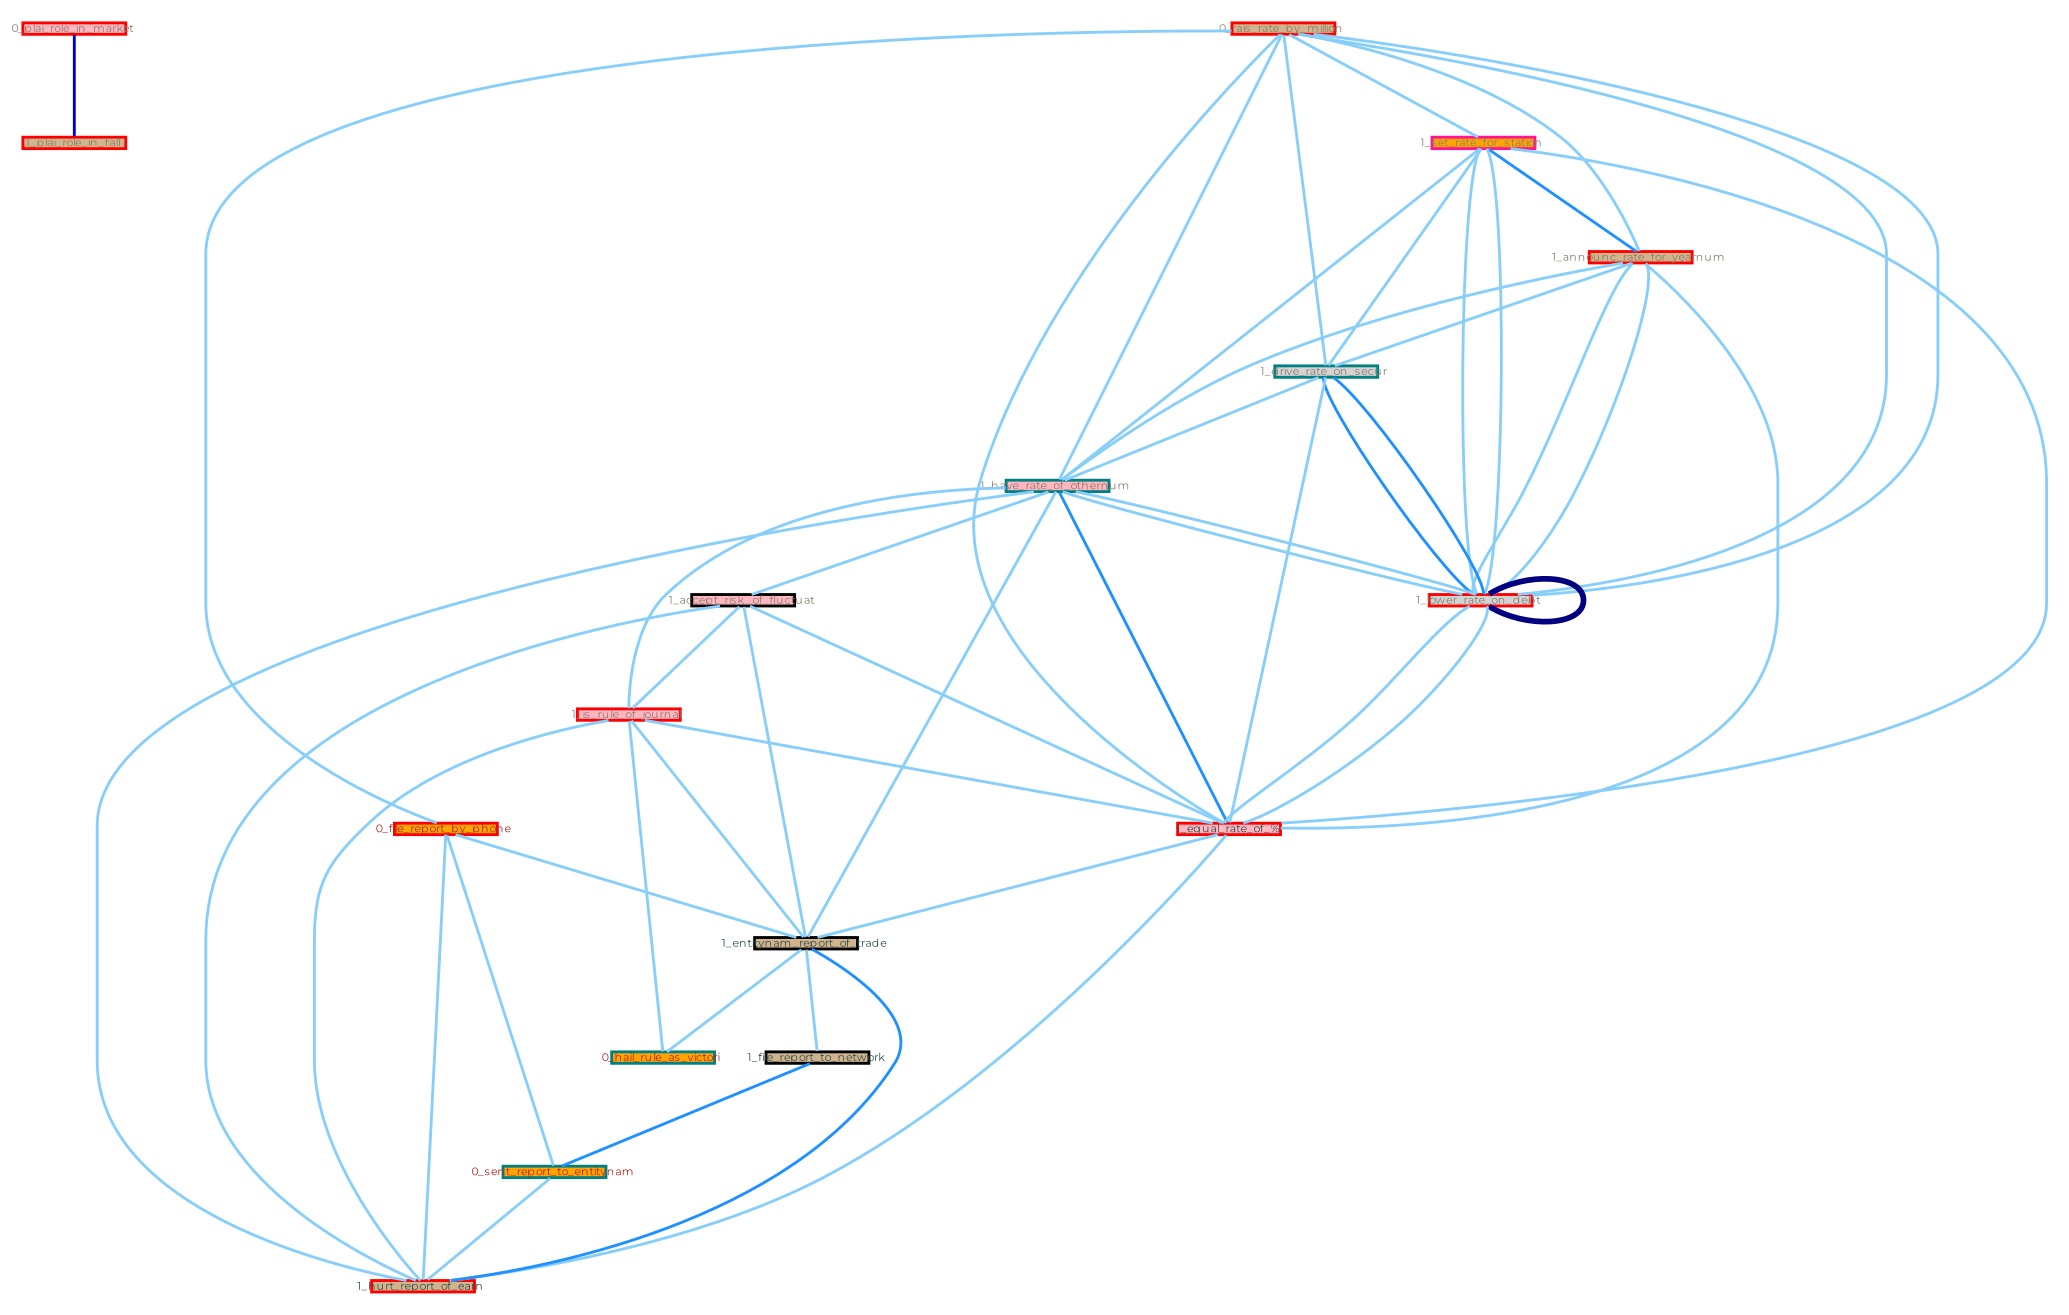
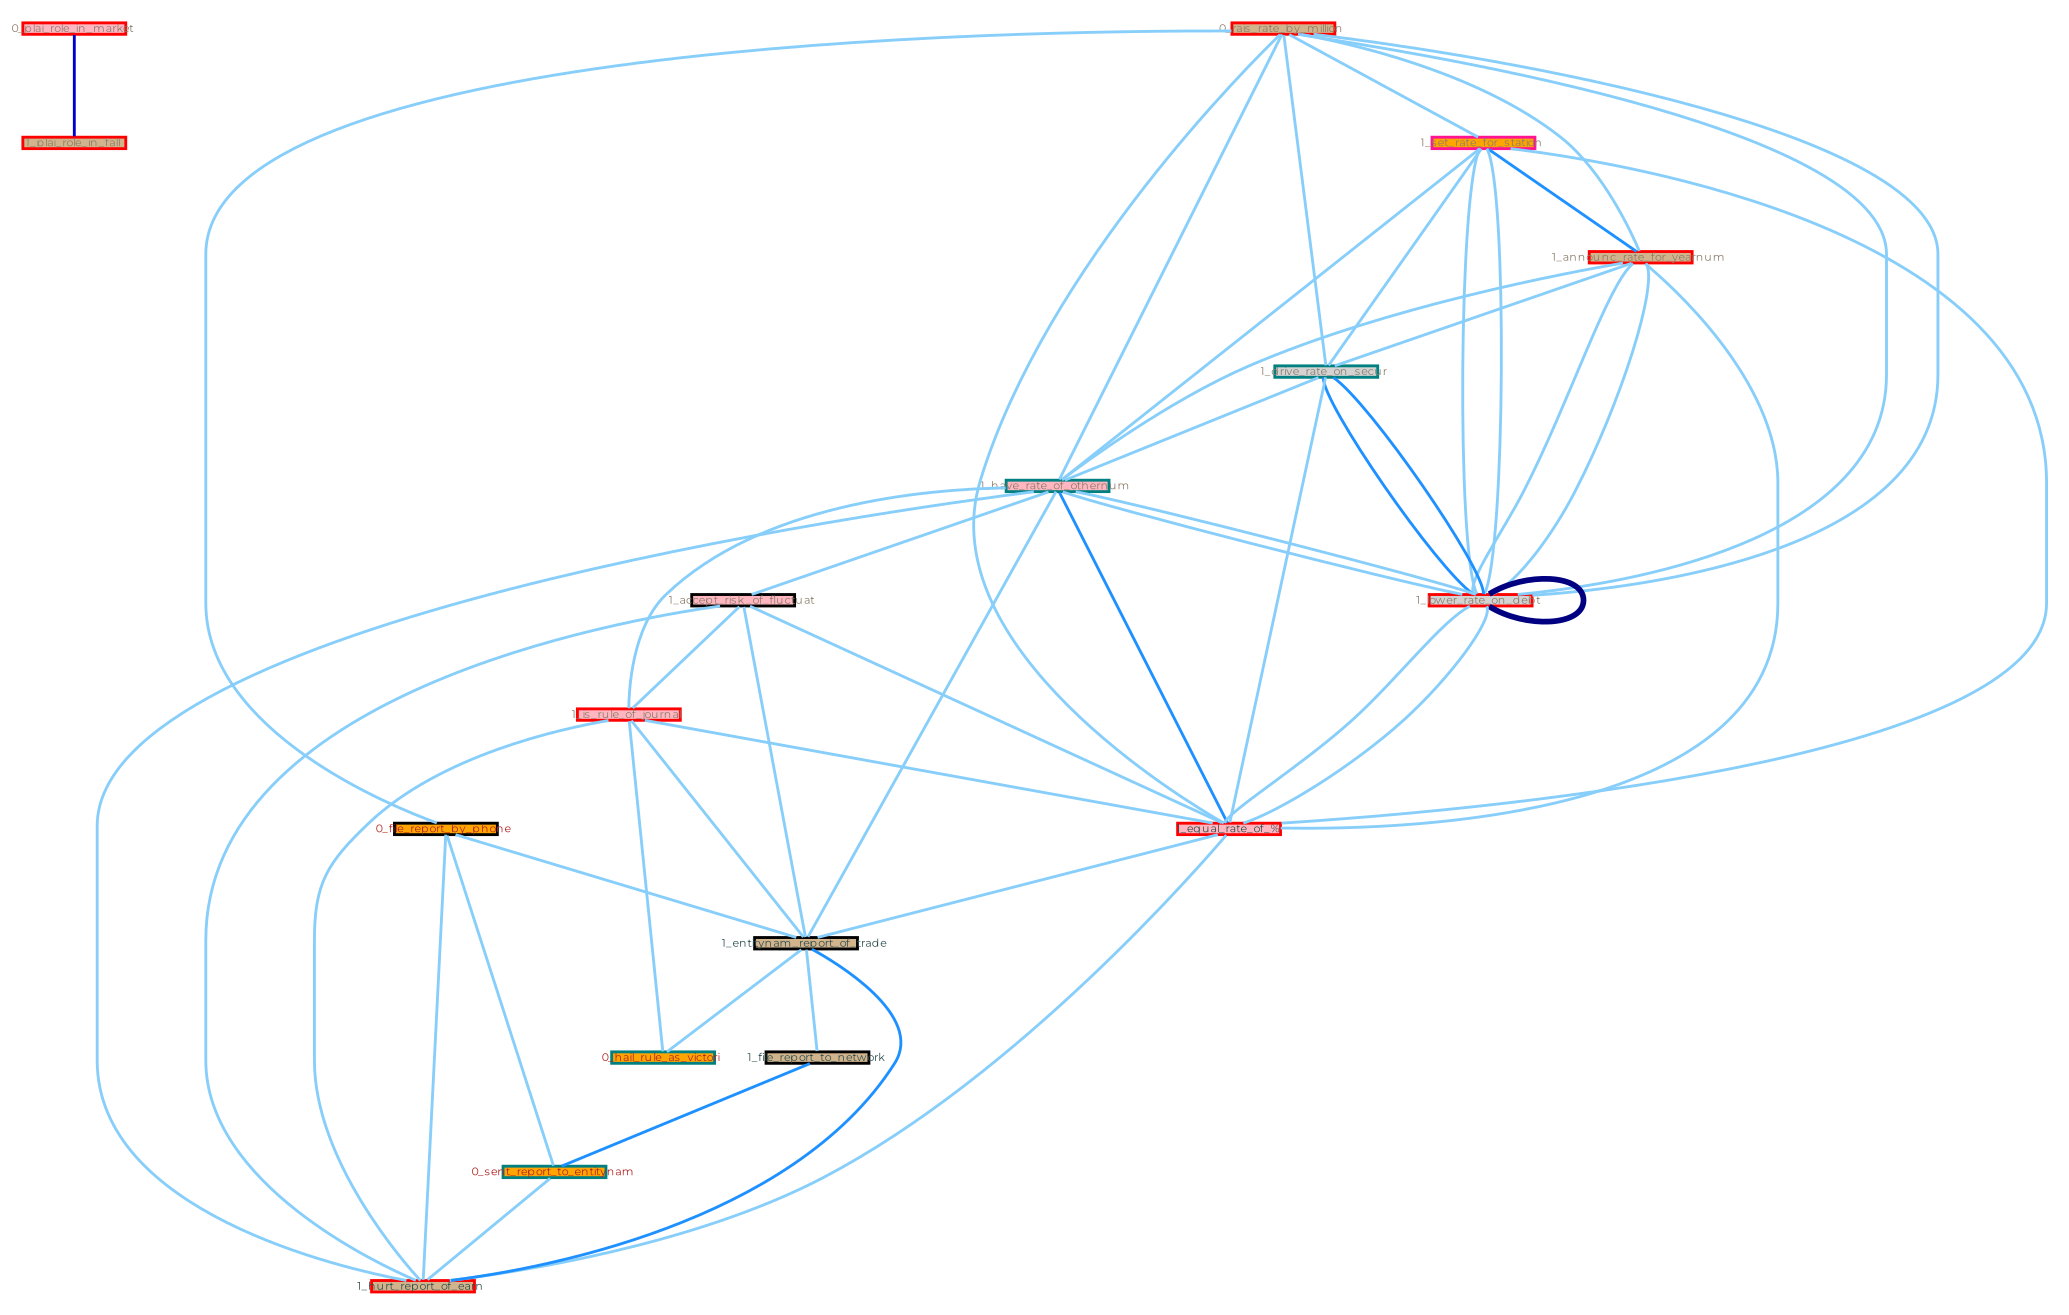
node "0_file_report_by_phone": color red -> black
